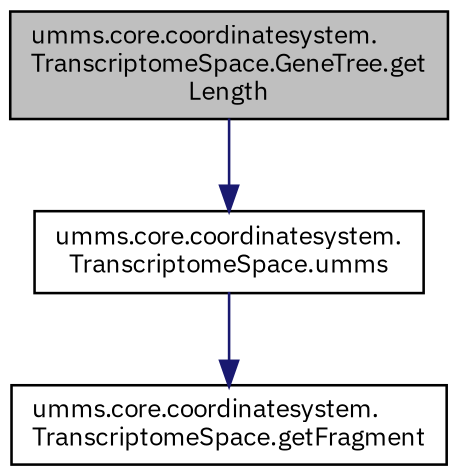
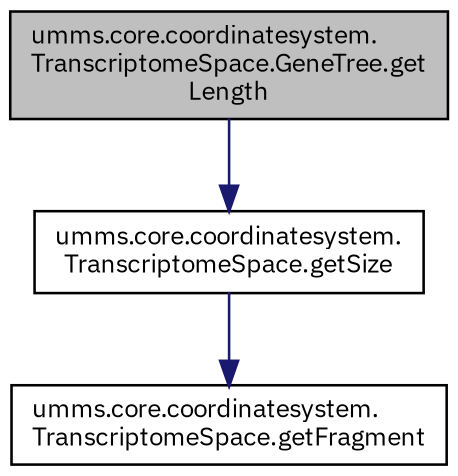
node "umms.core.coordinatesystem. TranscriptomeSpace.umms": label "umms.core.coordinatesystem. TranscriptomeSpace.umms" -> "umms.core.coordinatesystem. TranscriptomeSpace.getSize"
